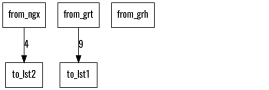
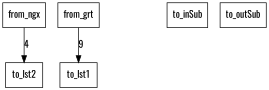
node "from_grh": removed
node "to_inSub": added
node "to_outSub": added
